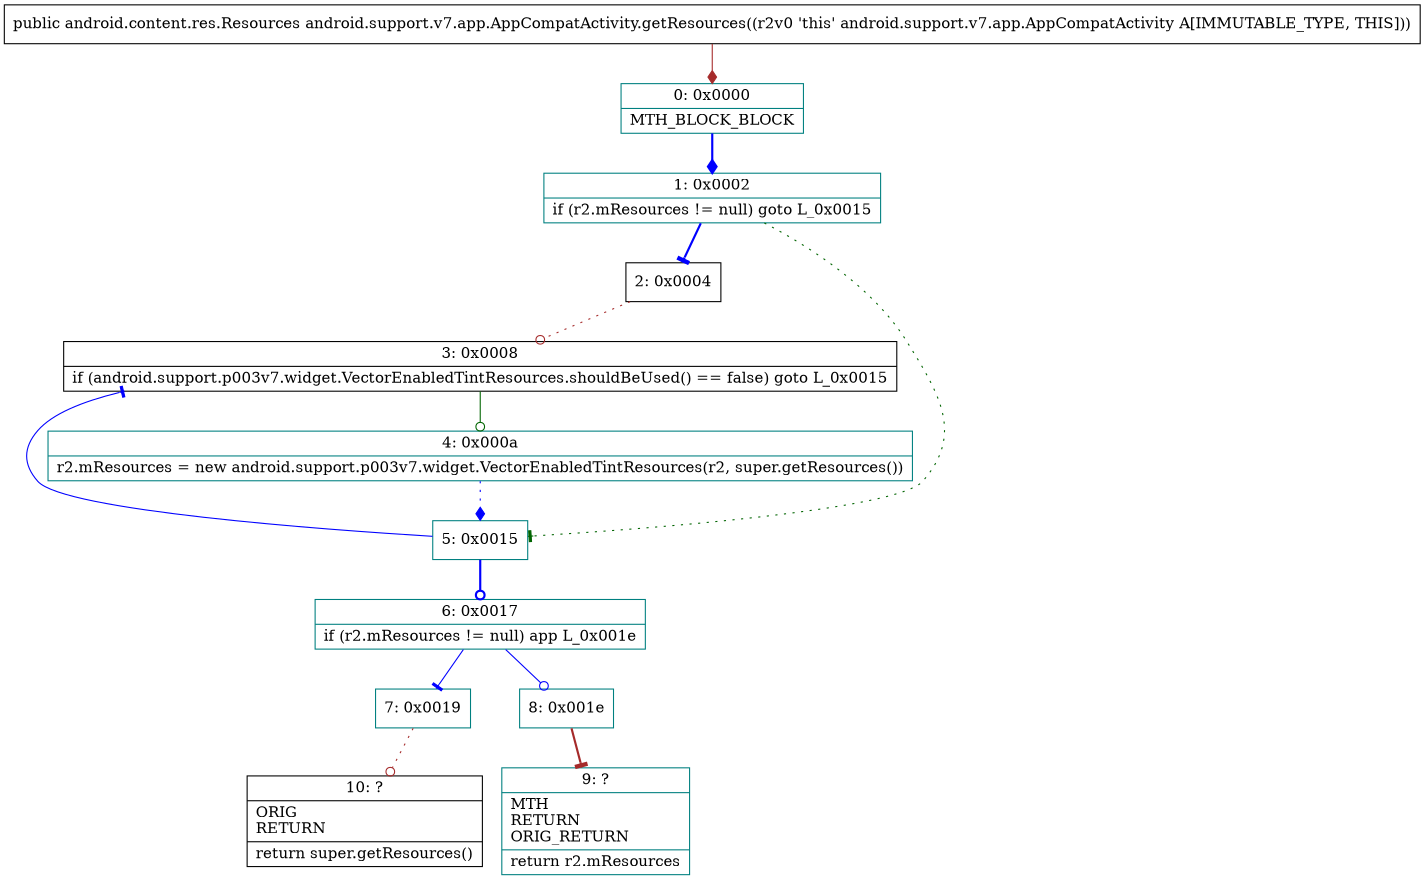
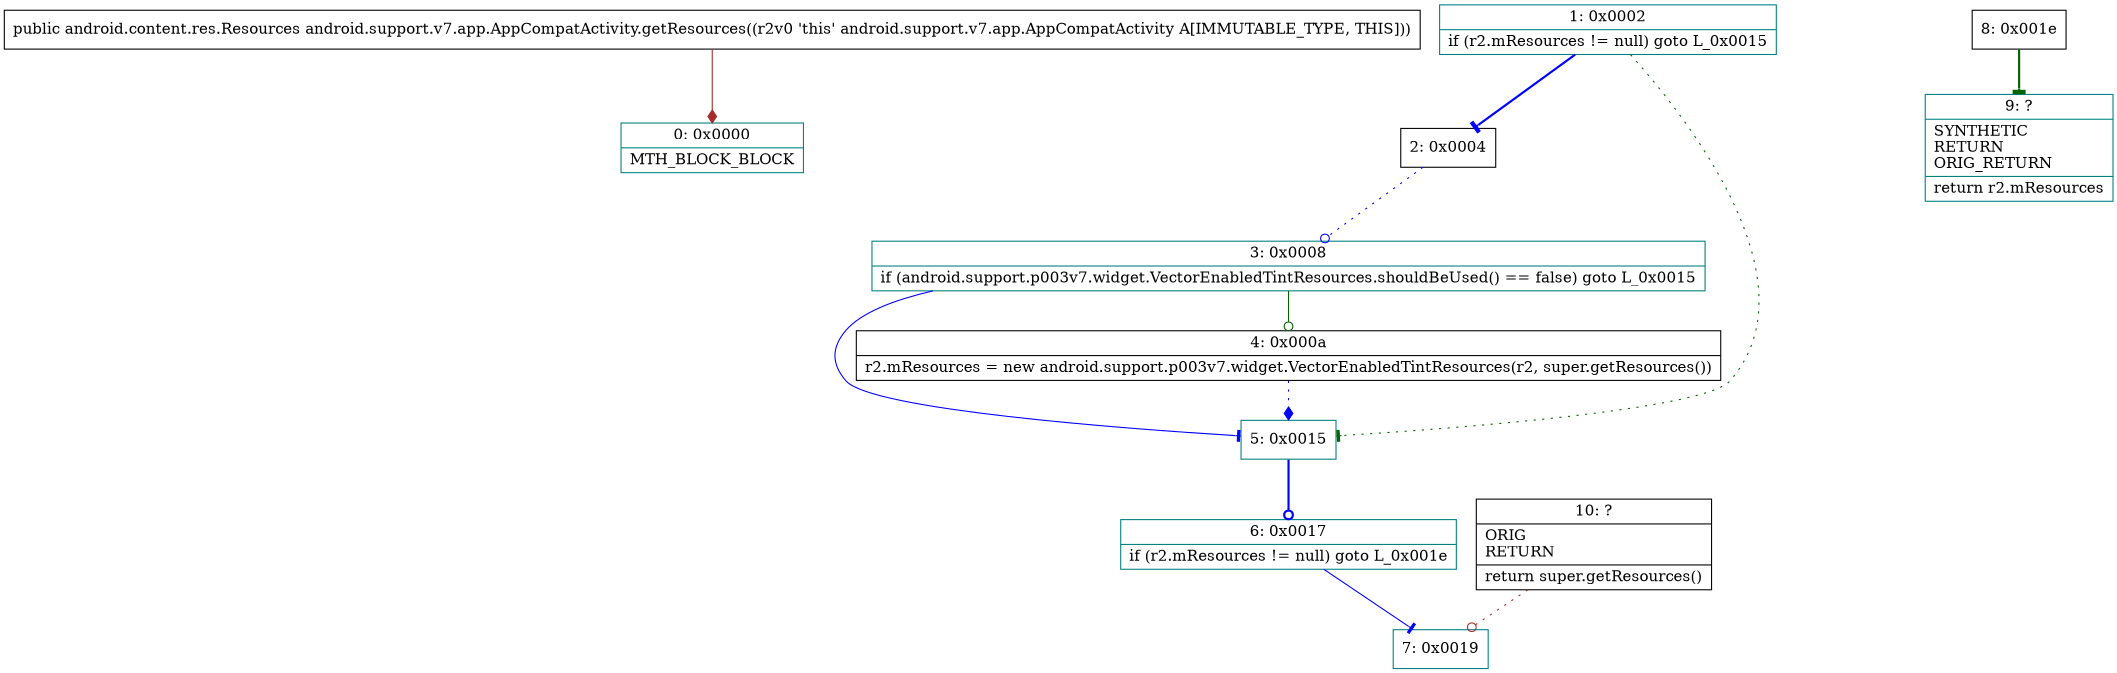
edge "0: 0x0000" -> "1: 0x0002": removed
edge "2: 0x0004" -> "3: 0x0008": color brown -> blue
node "3: 0x0008": color black -> teal
node "4: 0x000a": color teal -> black
edge "5: 0x0015" -> "3: 0x0008": reversed
node "6: 0x0017": text "if (r2.mResources != null) app L_0x001e" -> "if (r2.mResources != null) goto L_0x001e"
edge "6: 0x0017" -> "8: 0x001e": removed
node "8: 0x001e": color teal -> black
edge "8: 0x001e" -> "9: ?": color brown -> darkgreen
edge "7: 0x0019" -> "10: ?": reversed
node "9: ?": text "MTH" -> "SYNTHETIC"
